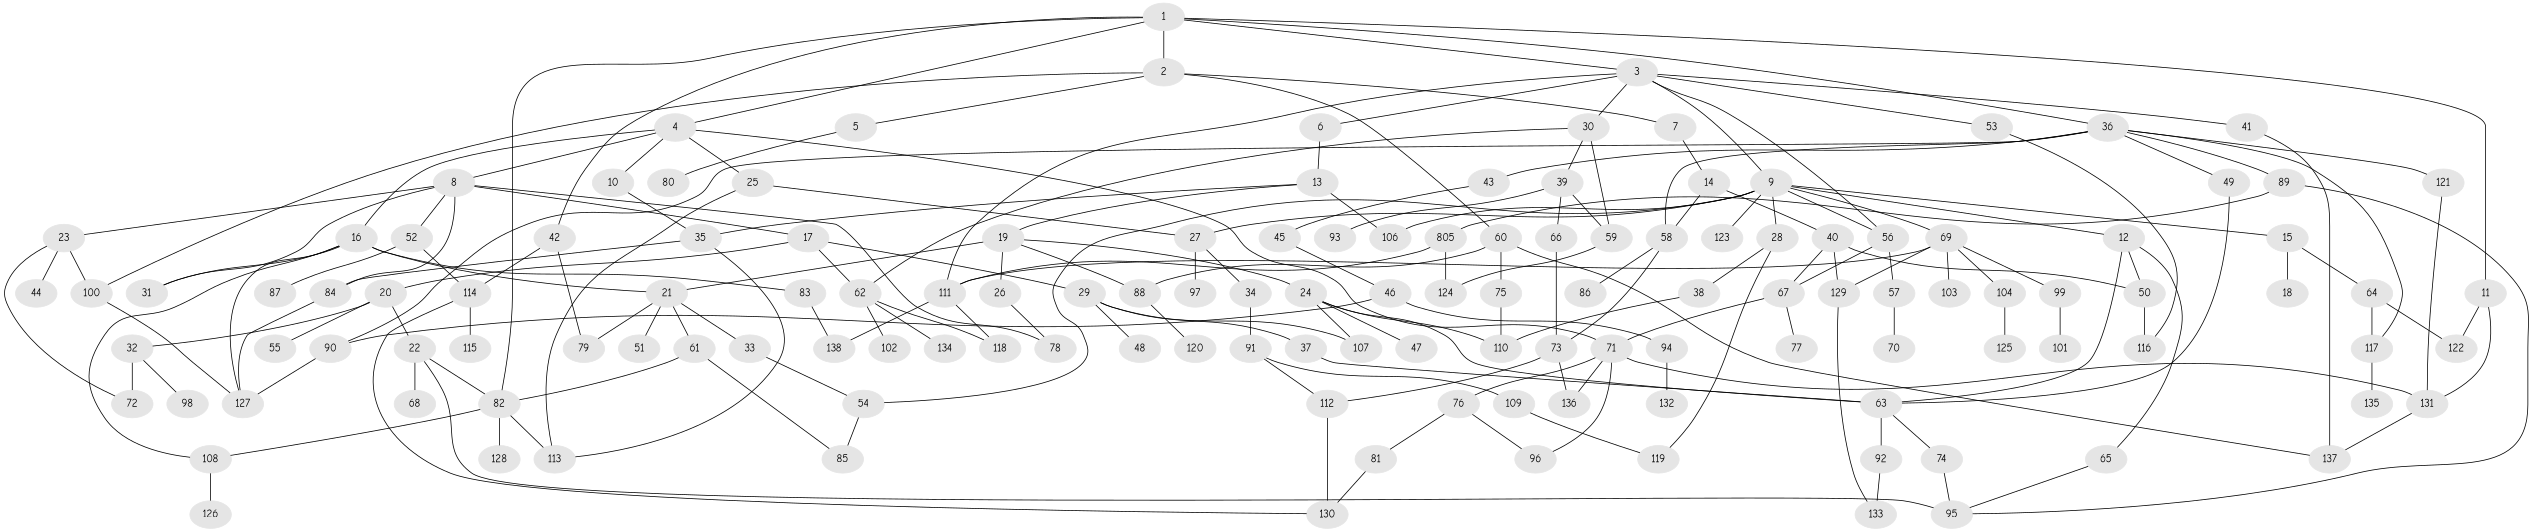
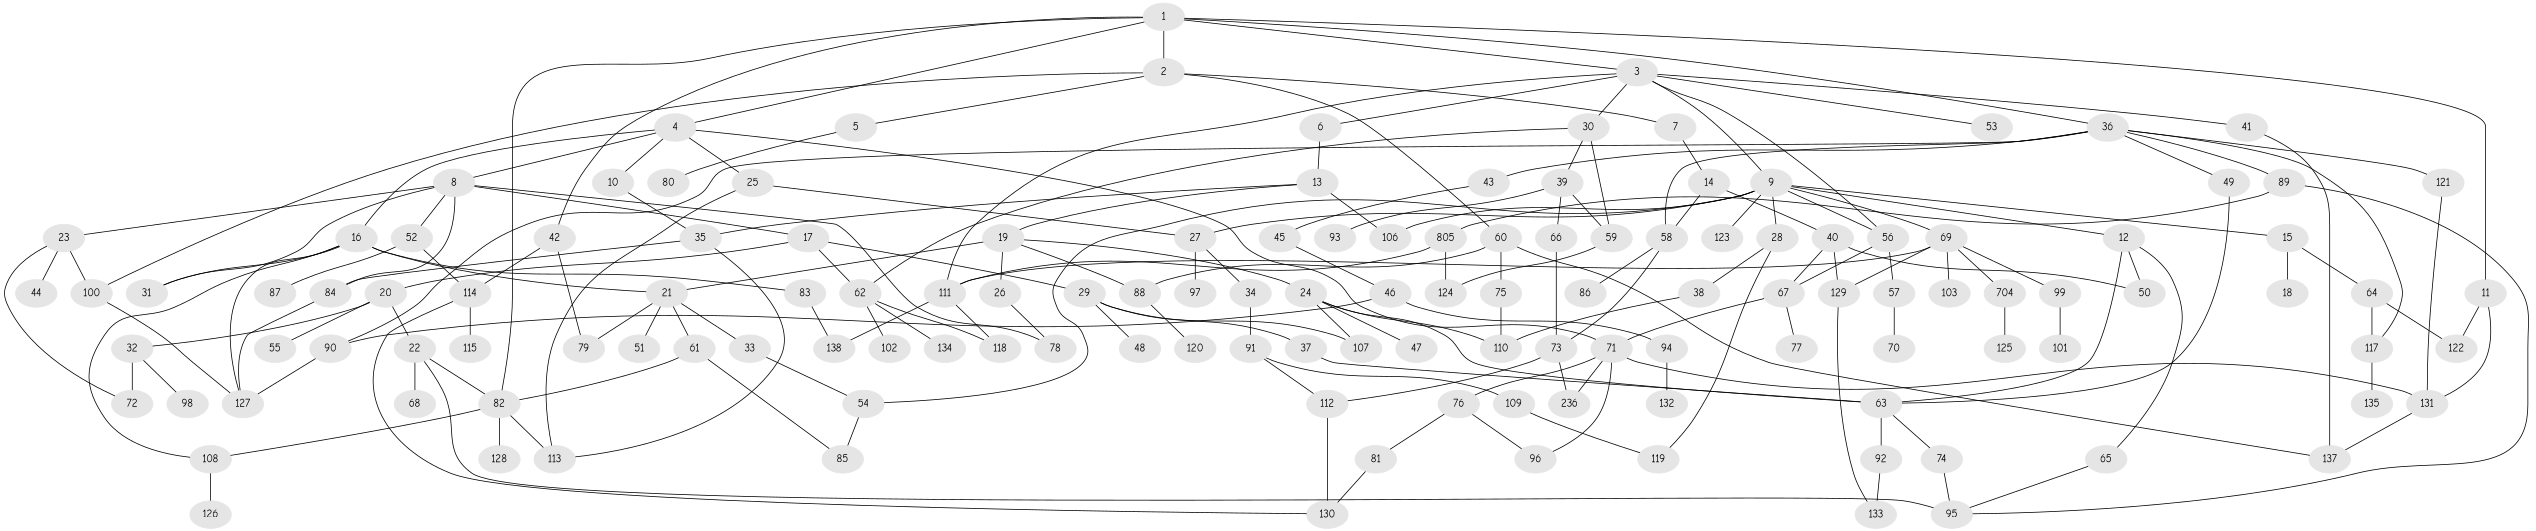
node "104": label "104" -> "704"
node "116": removed
node "136": label "136" -> "236"
